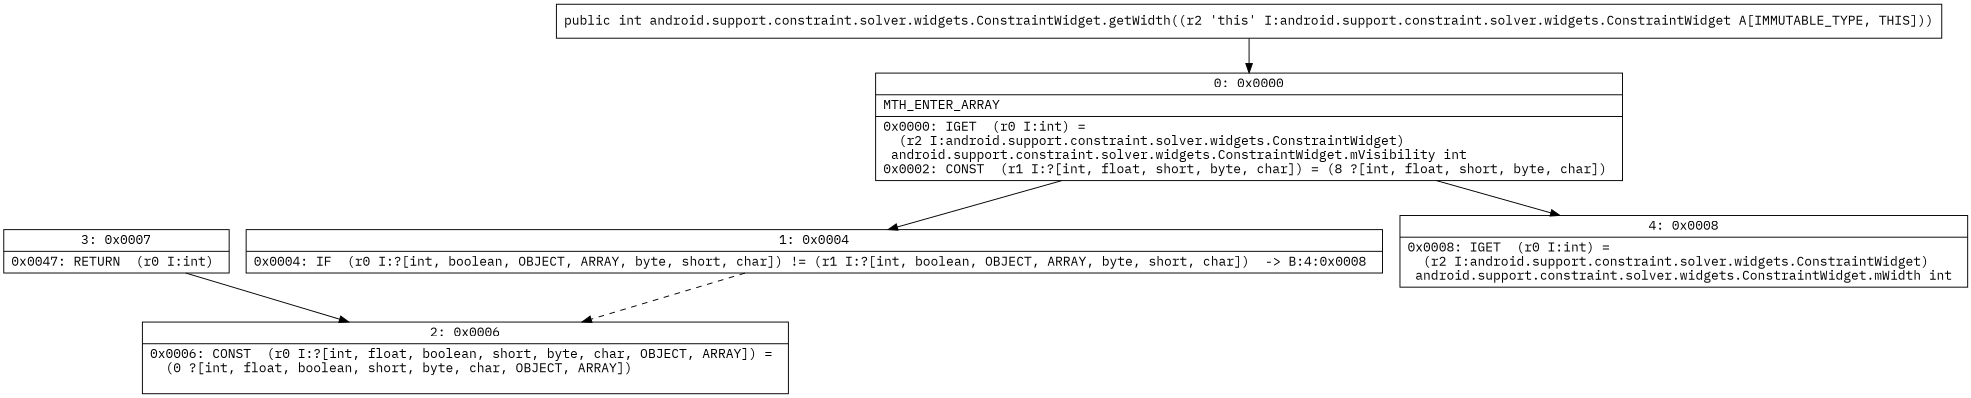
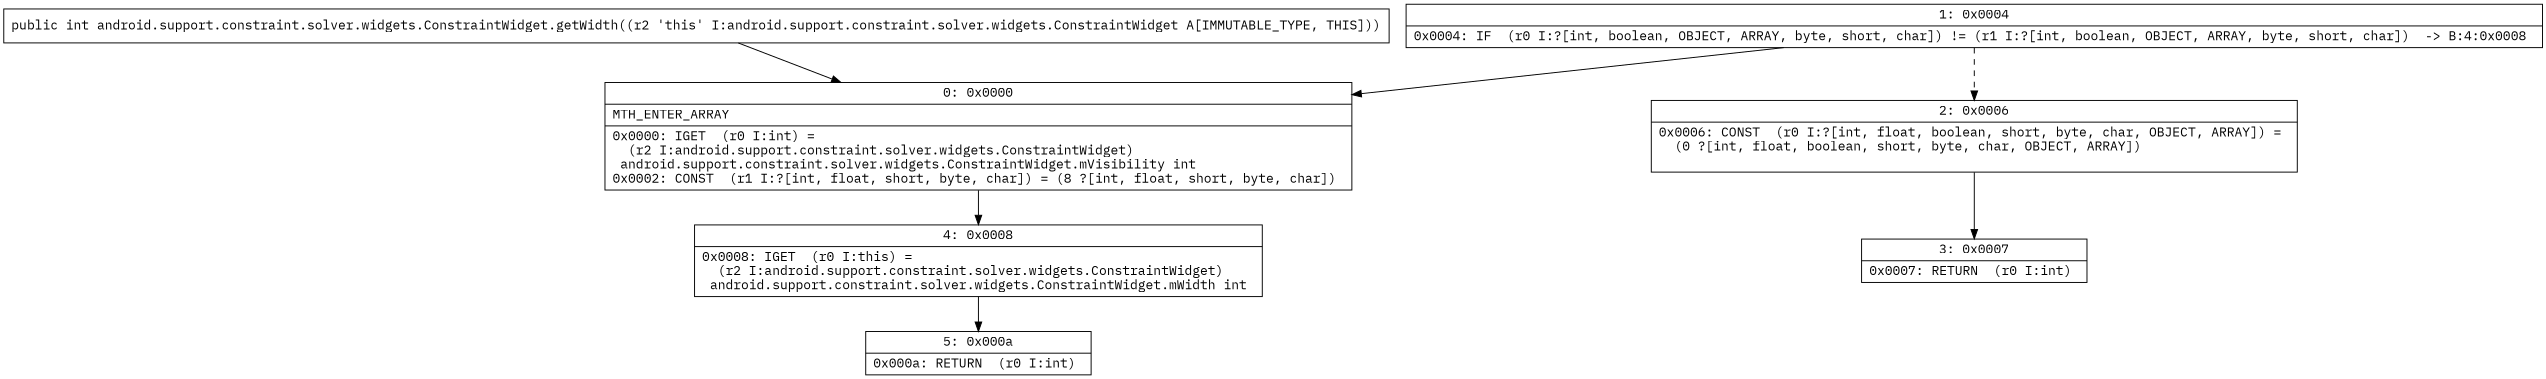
edge "0: 0x0000" -> "1: 0x0004": reversed
node "4: 0x0008": text "0x0008: IGET  (r0 I:int) =" -> "0x0008: IGET  (r0 I:this) ="
node "3: 0x0007": text "0x0047: RETURN  (r0 I:int)" -> "0x0007: RETURN  (r0 I:int)"
edge "3: 0x0007" -> "2: 0x0006": reversed
node "5: 0x000a": added
